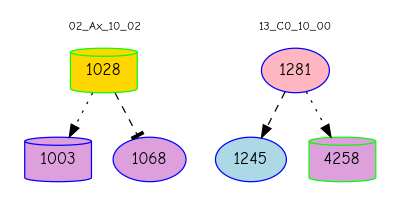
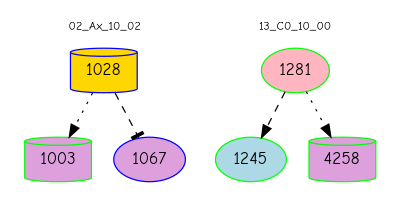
node "1028": color green -> blue
node "1281": color blue -> green
node "1003": color blue -> green
node "1068": label "1068" -> "1067"
node "1245": color blue -> green
